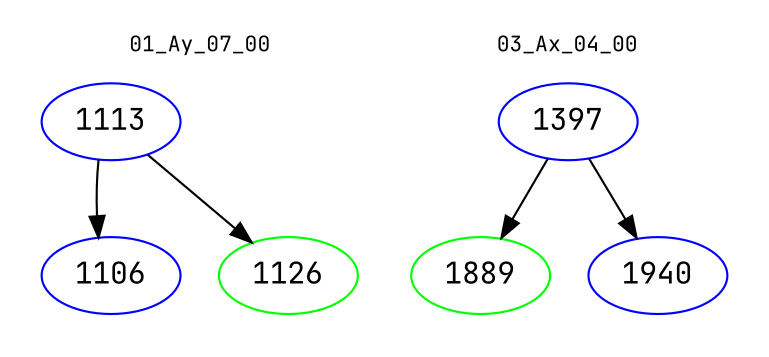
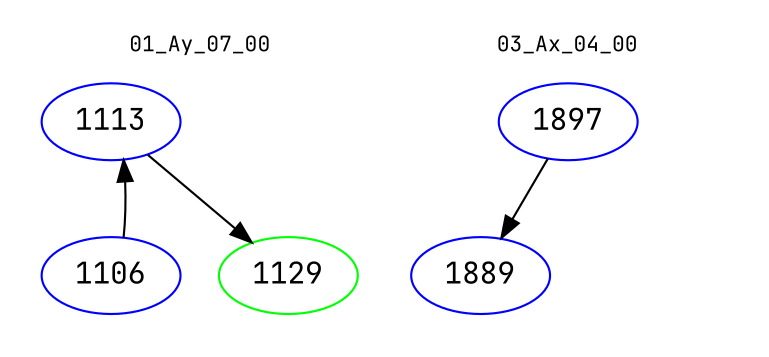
node "1397": label "1397" -> "1897"
edge "1113" -> "1106": reversed
node "1126": label "1126" -> "1129"
node "1889": color green -> blue
node "1940": removed
